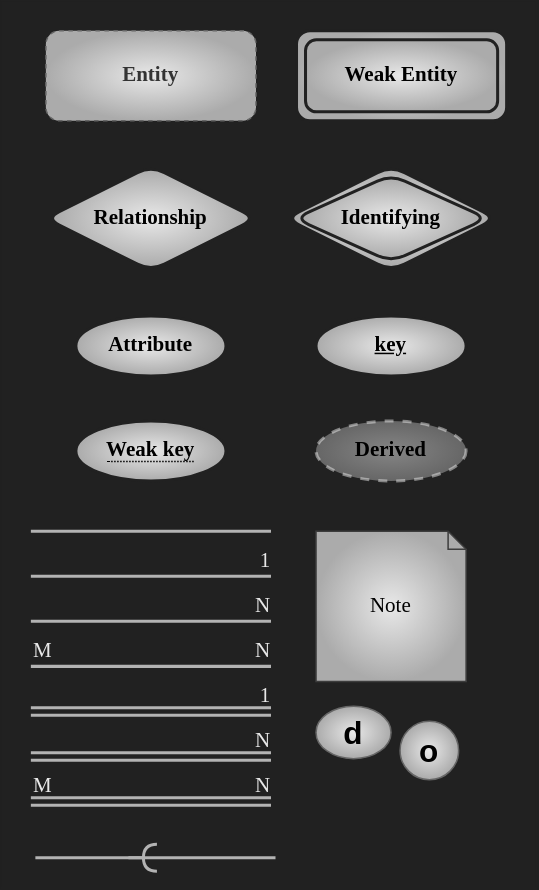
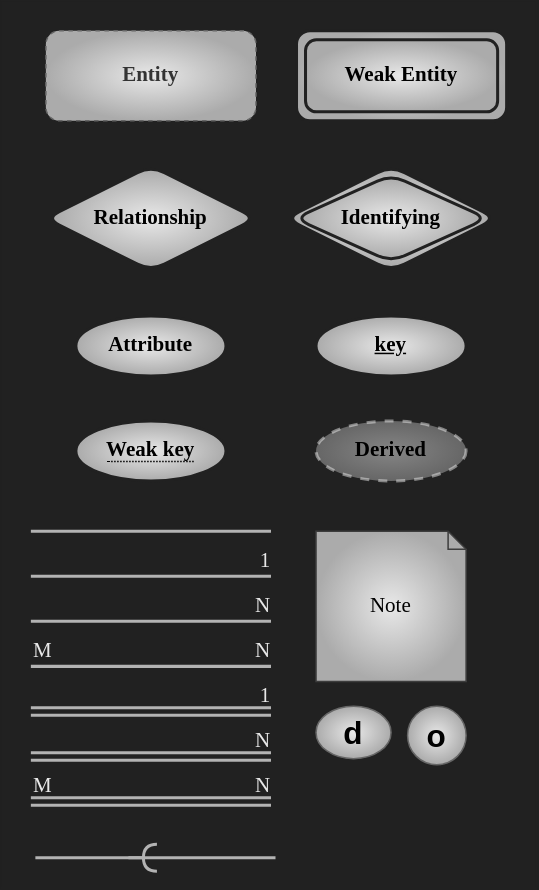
node "o": moved (429, 750) -> (437, 735)
